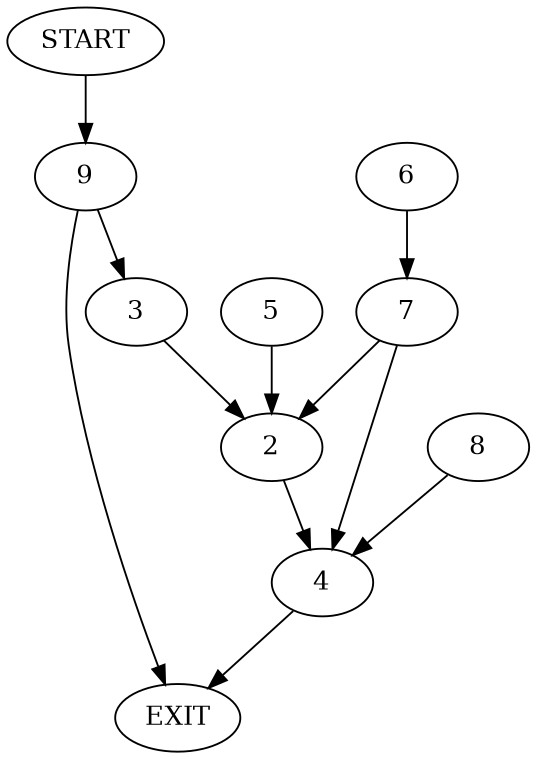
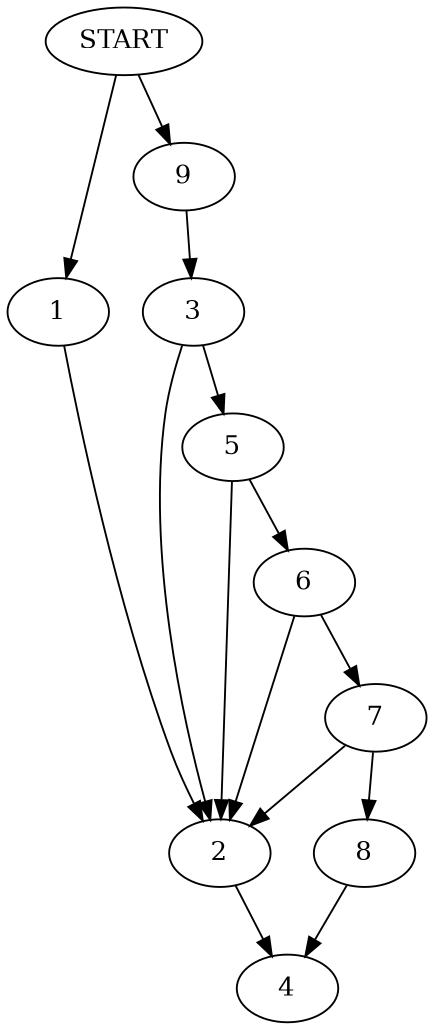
node "1": added
edge "3" -> "5": added
edge "7" -> "4": now "7" -> "8"
edge "5" -> "6": added
edge "6" -> "2": added
node "EXIT": removed
